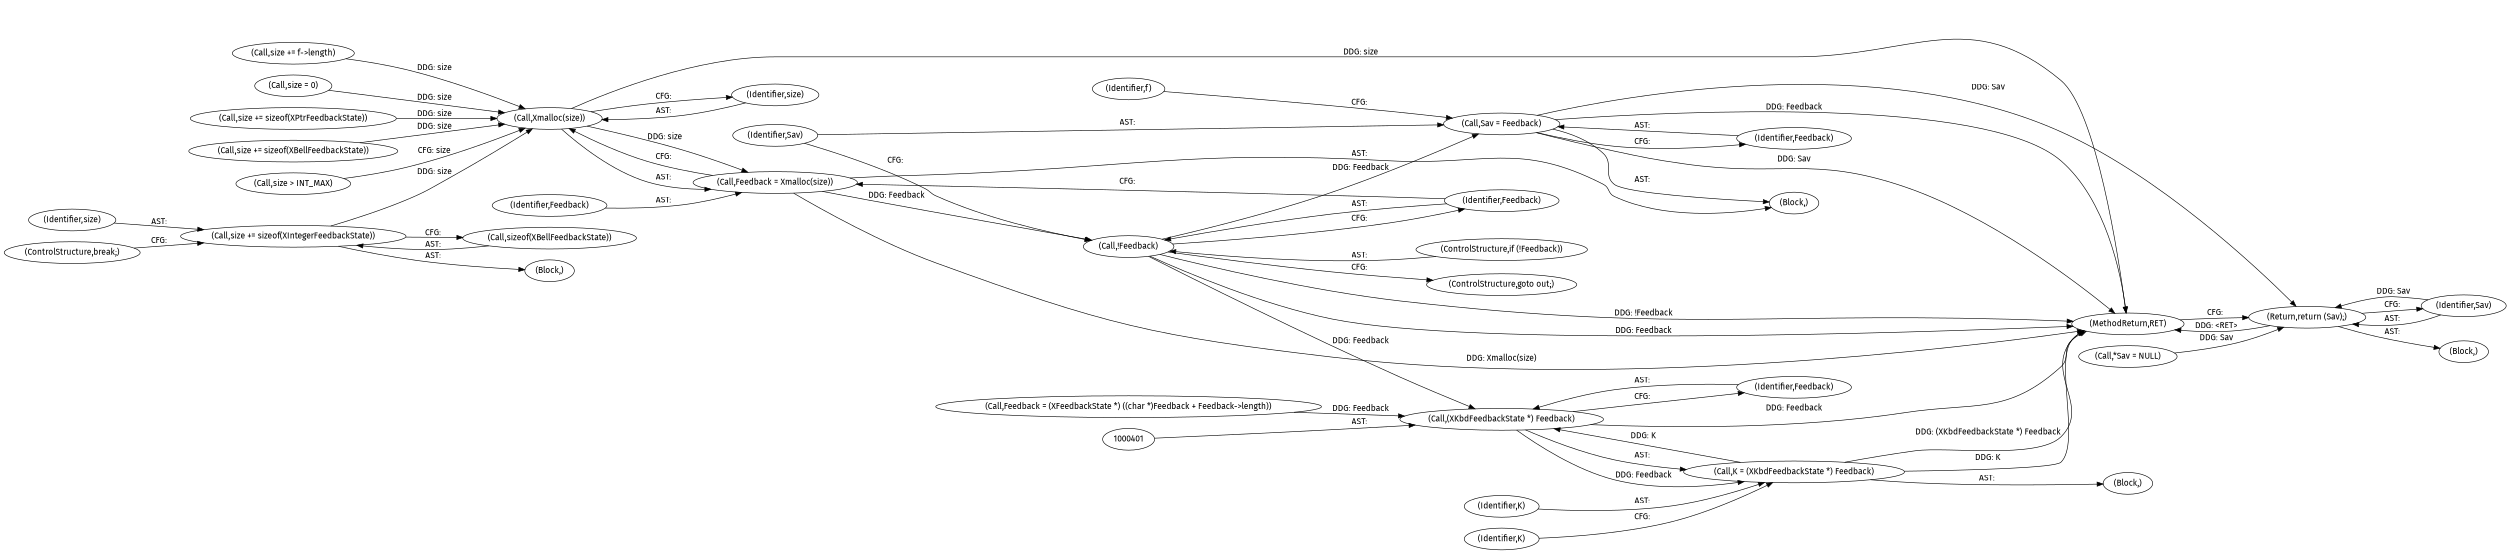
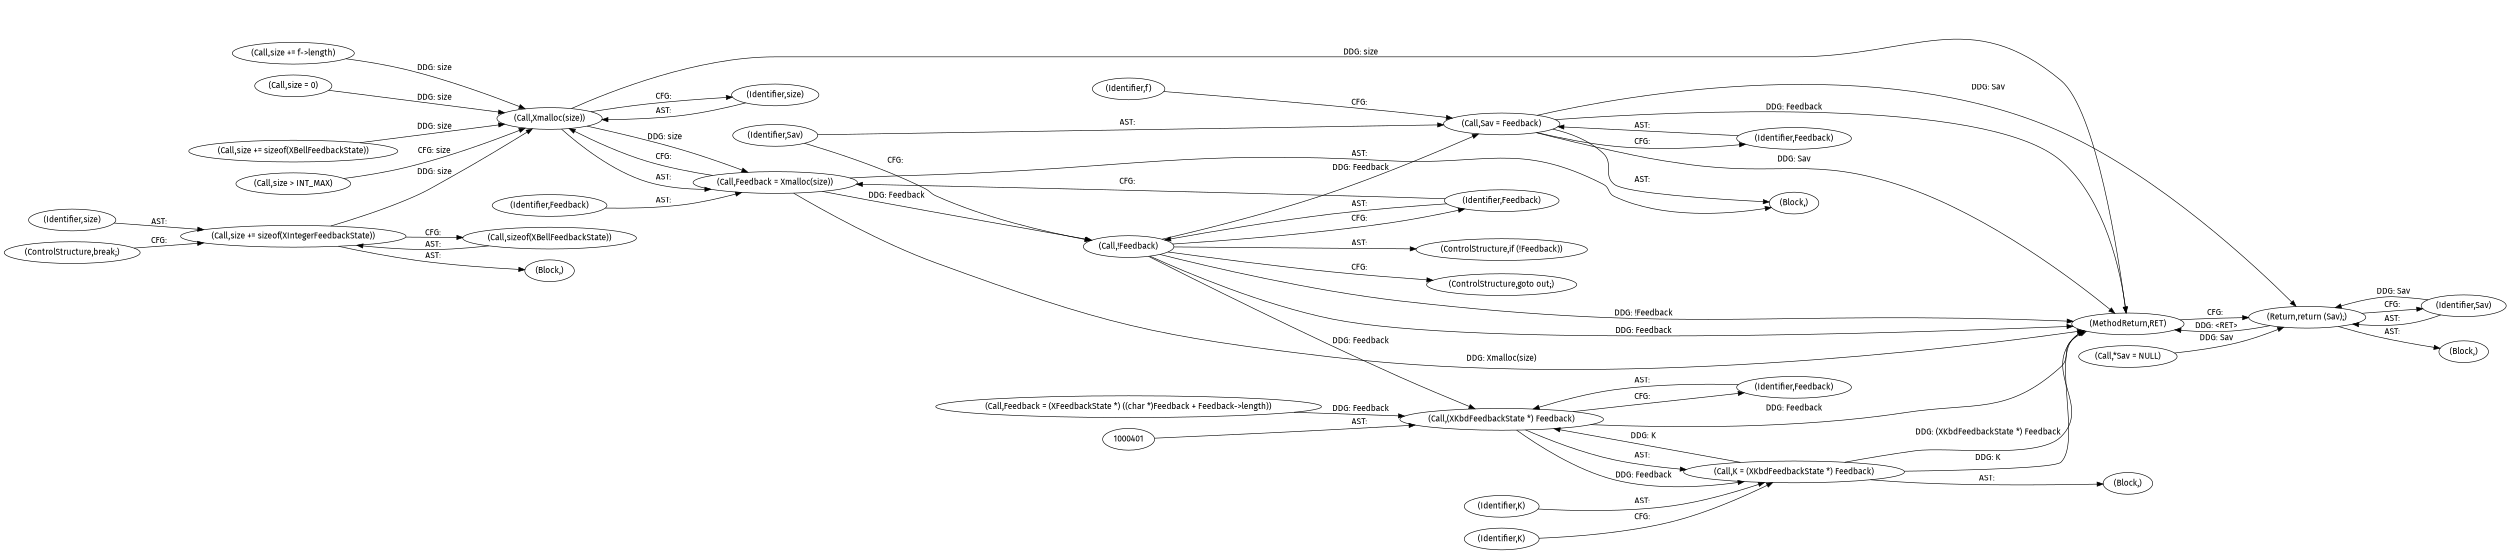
node "(Call,size += sizeof(XPtrFeedbackState))": removed
edge "(ControlStructure,if (!Feedback))" -> "(Call,!Feedback)": reversed
